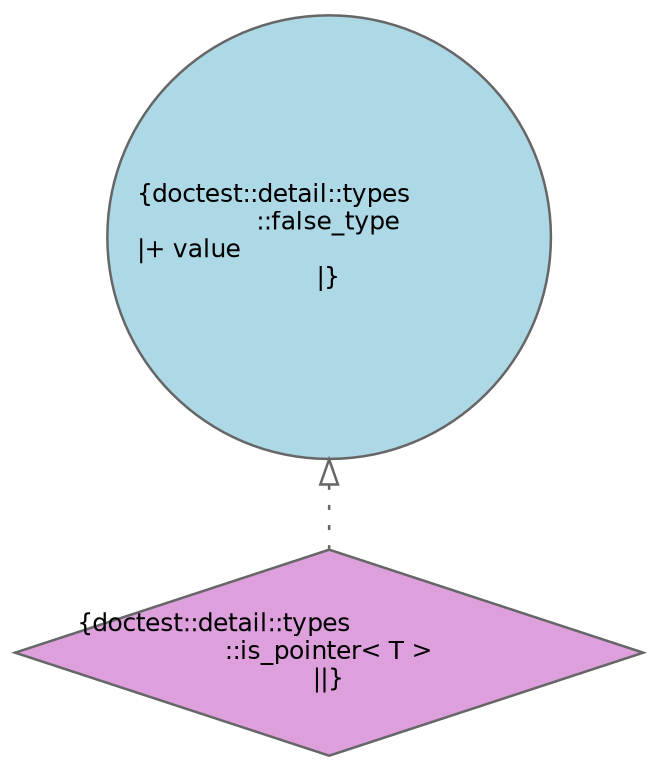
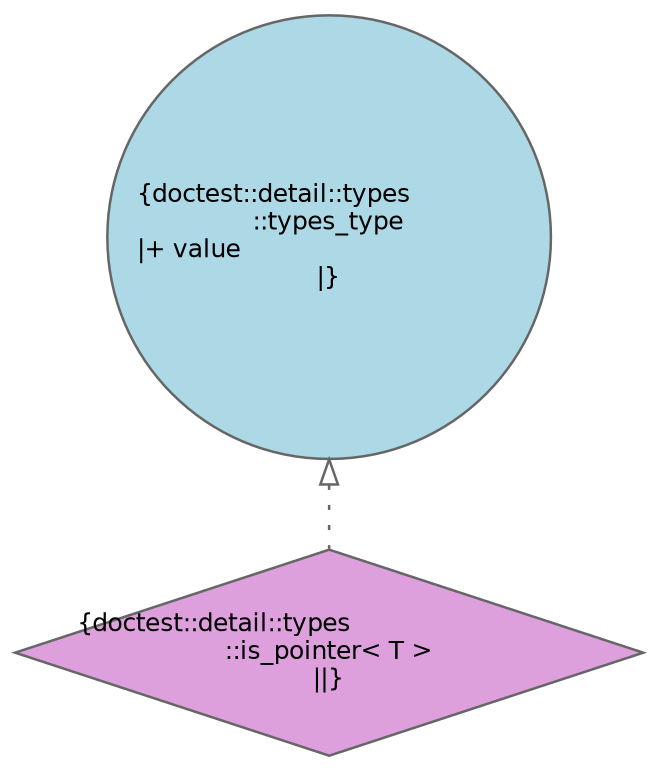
node "{doctest::detail::types ::false_type |+ value |}": label "{doctest::detail::types ::false_type |+ value |}" -> "{doctest::detail::types ::types_type |+ value |}"
